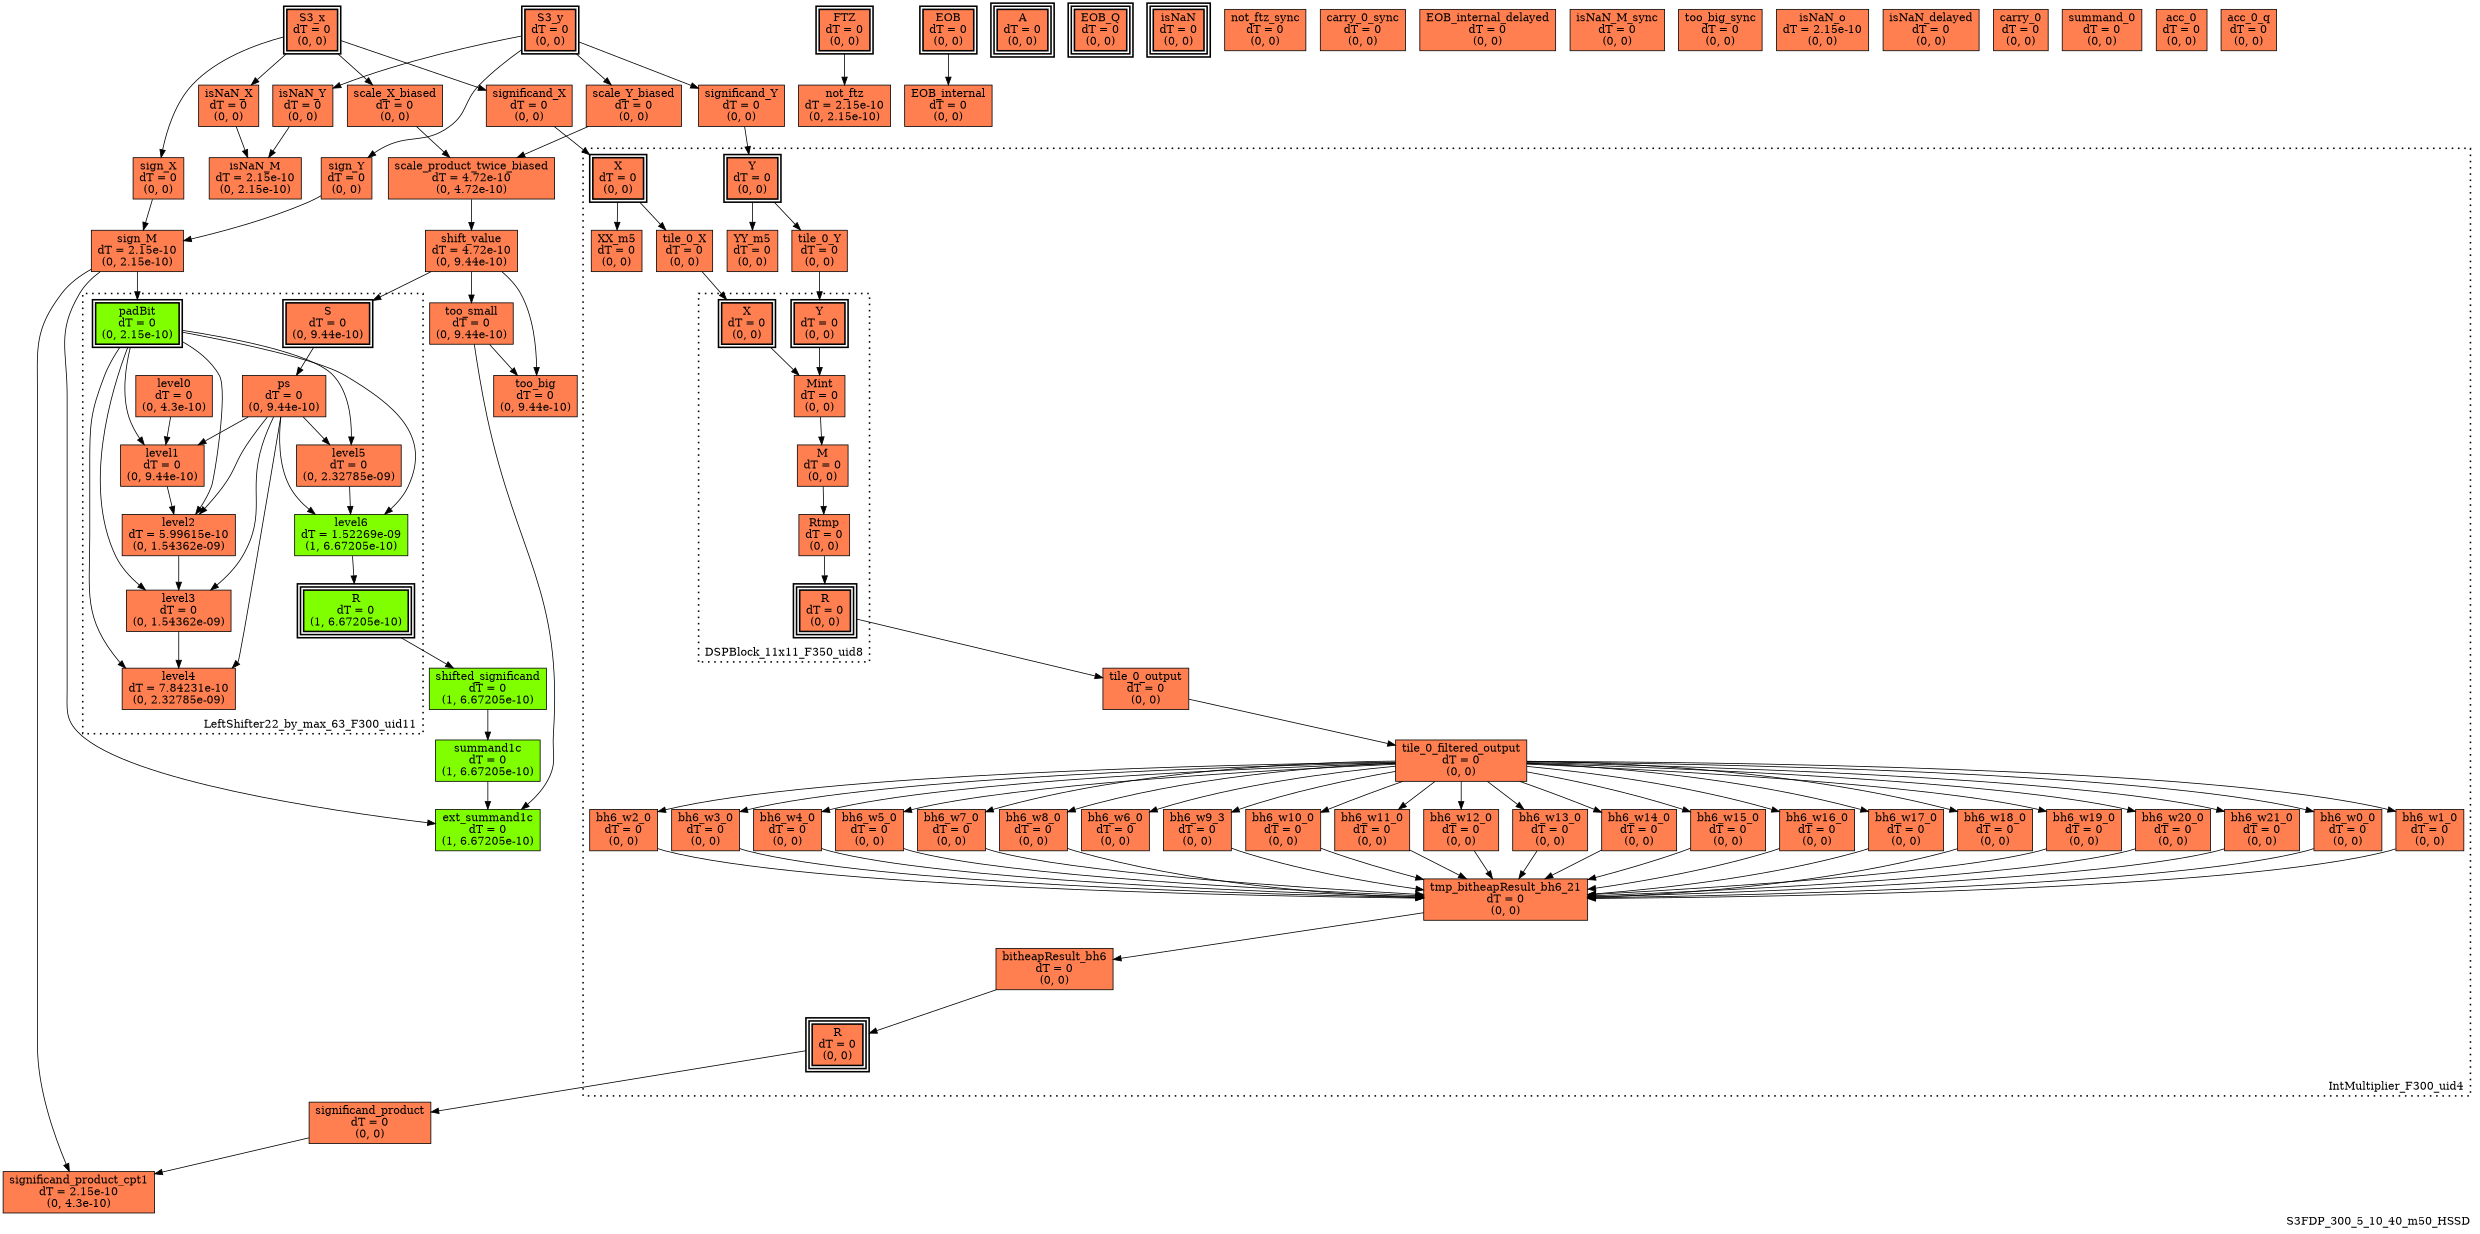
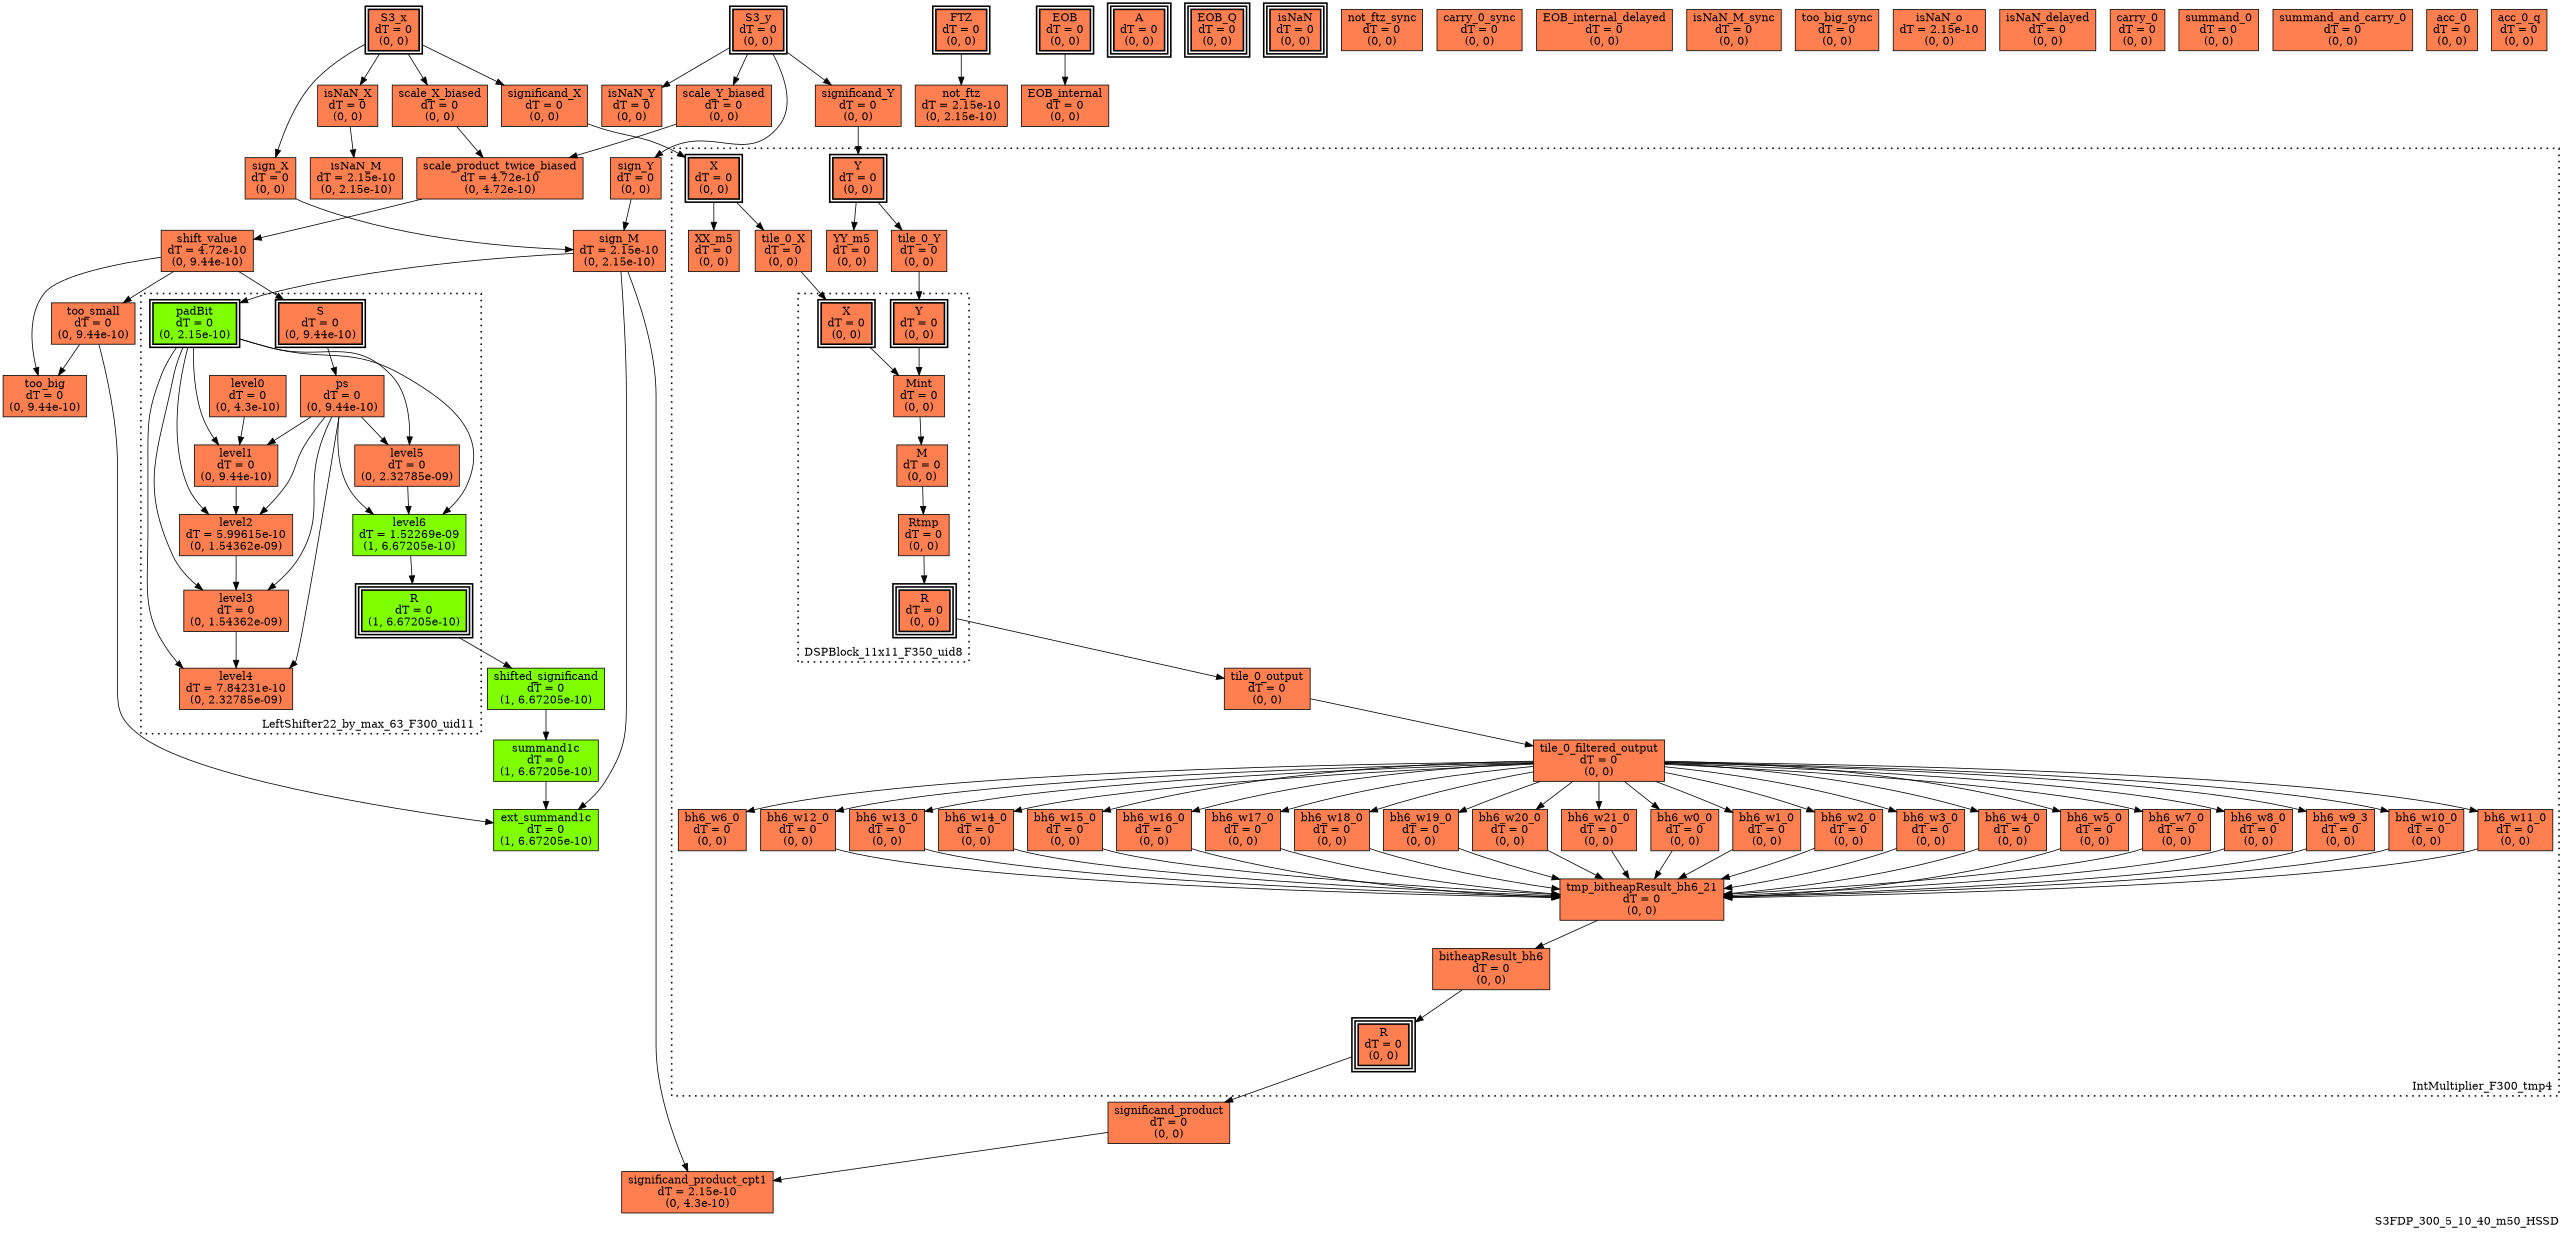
node "summand_and_carry_0 dT = 0 (0, 0)": added
edge "isNaN_Y dT = 0 (0, 0)" -> "isNaN_M dT = 2.15e-10 (0, 2.15e-10)": removed
cluster "IntMultiplier_F300_uid4": label "IntMultiplier_F300_uid4" -> "IntMultiplier_F300_tmp4"
